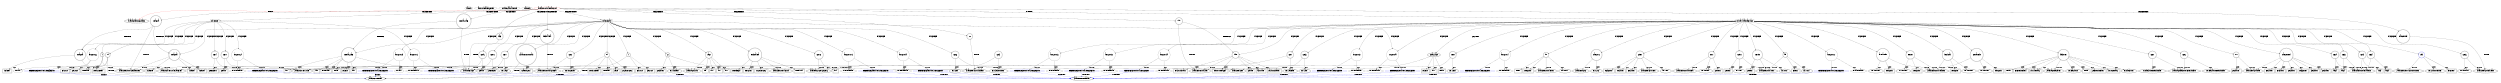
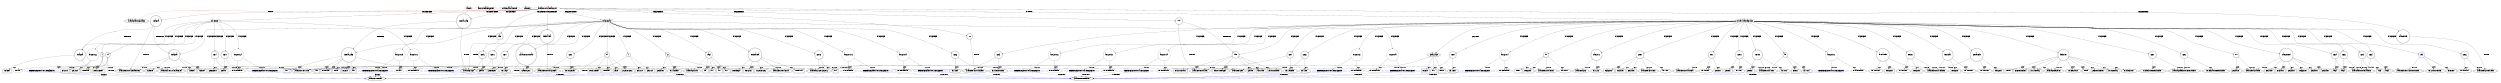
edge "void start(javafx.stage.Stage)" -> "anonymous99": now "void start(javafx.stage.Stage)" -> "VAR45"
